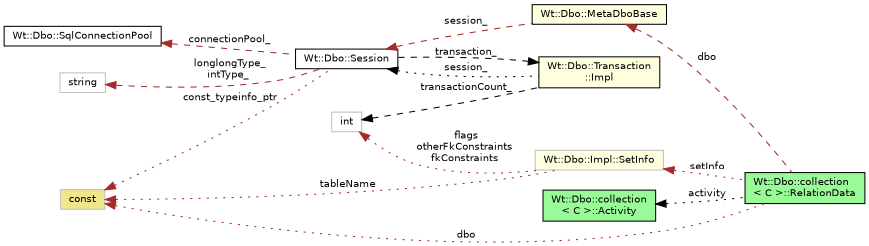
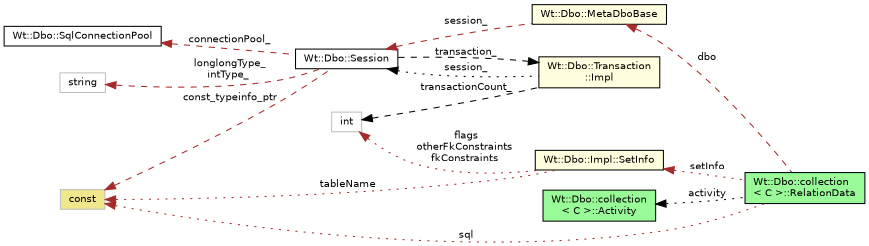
edge "Wt::Dbo::Session" -> "const": style dotted -> dashed
node "Wt::Dbo::Impl::SetInfo": color grey75 -> black
edge "Wt::Dbo::collection < C >::RelationData" -> "const": label " dbo" -> " sql"
